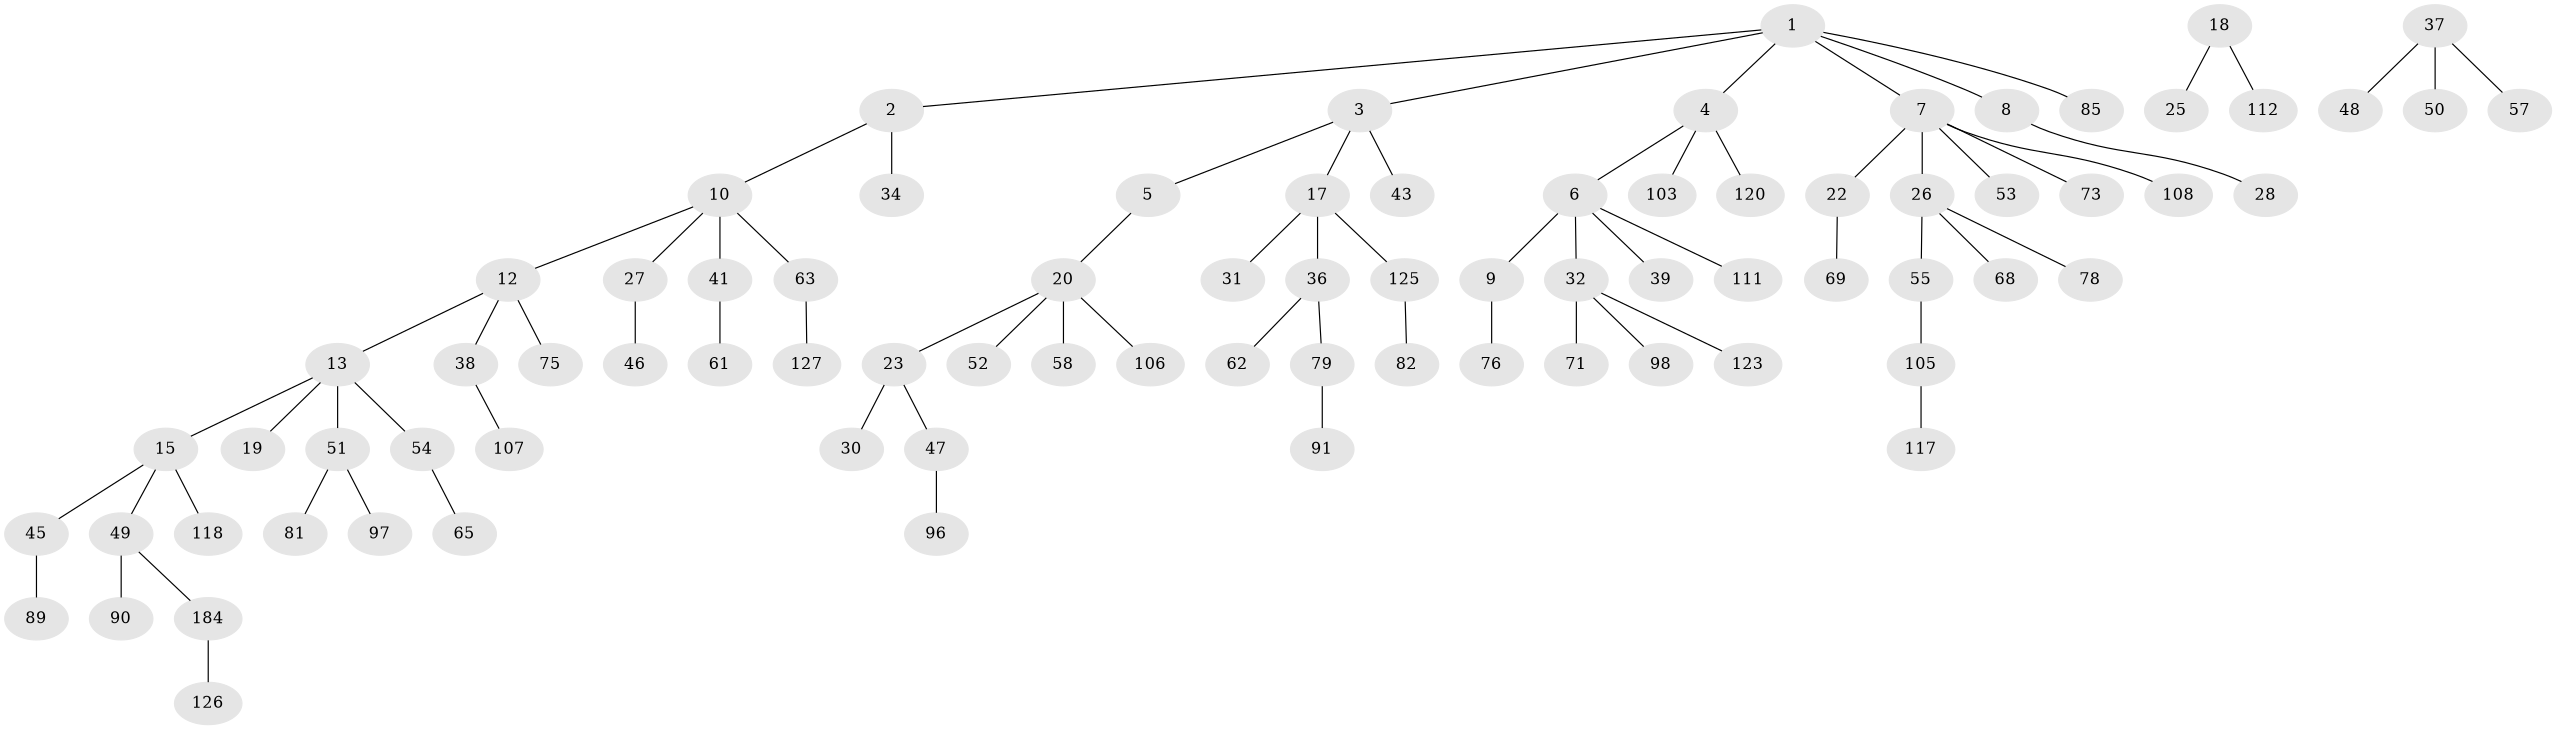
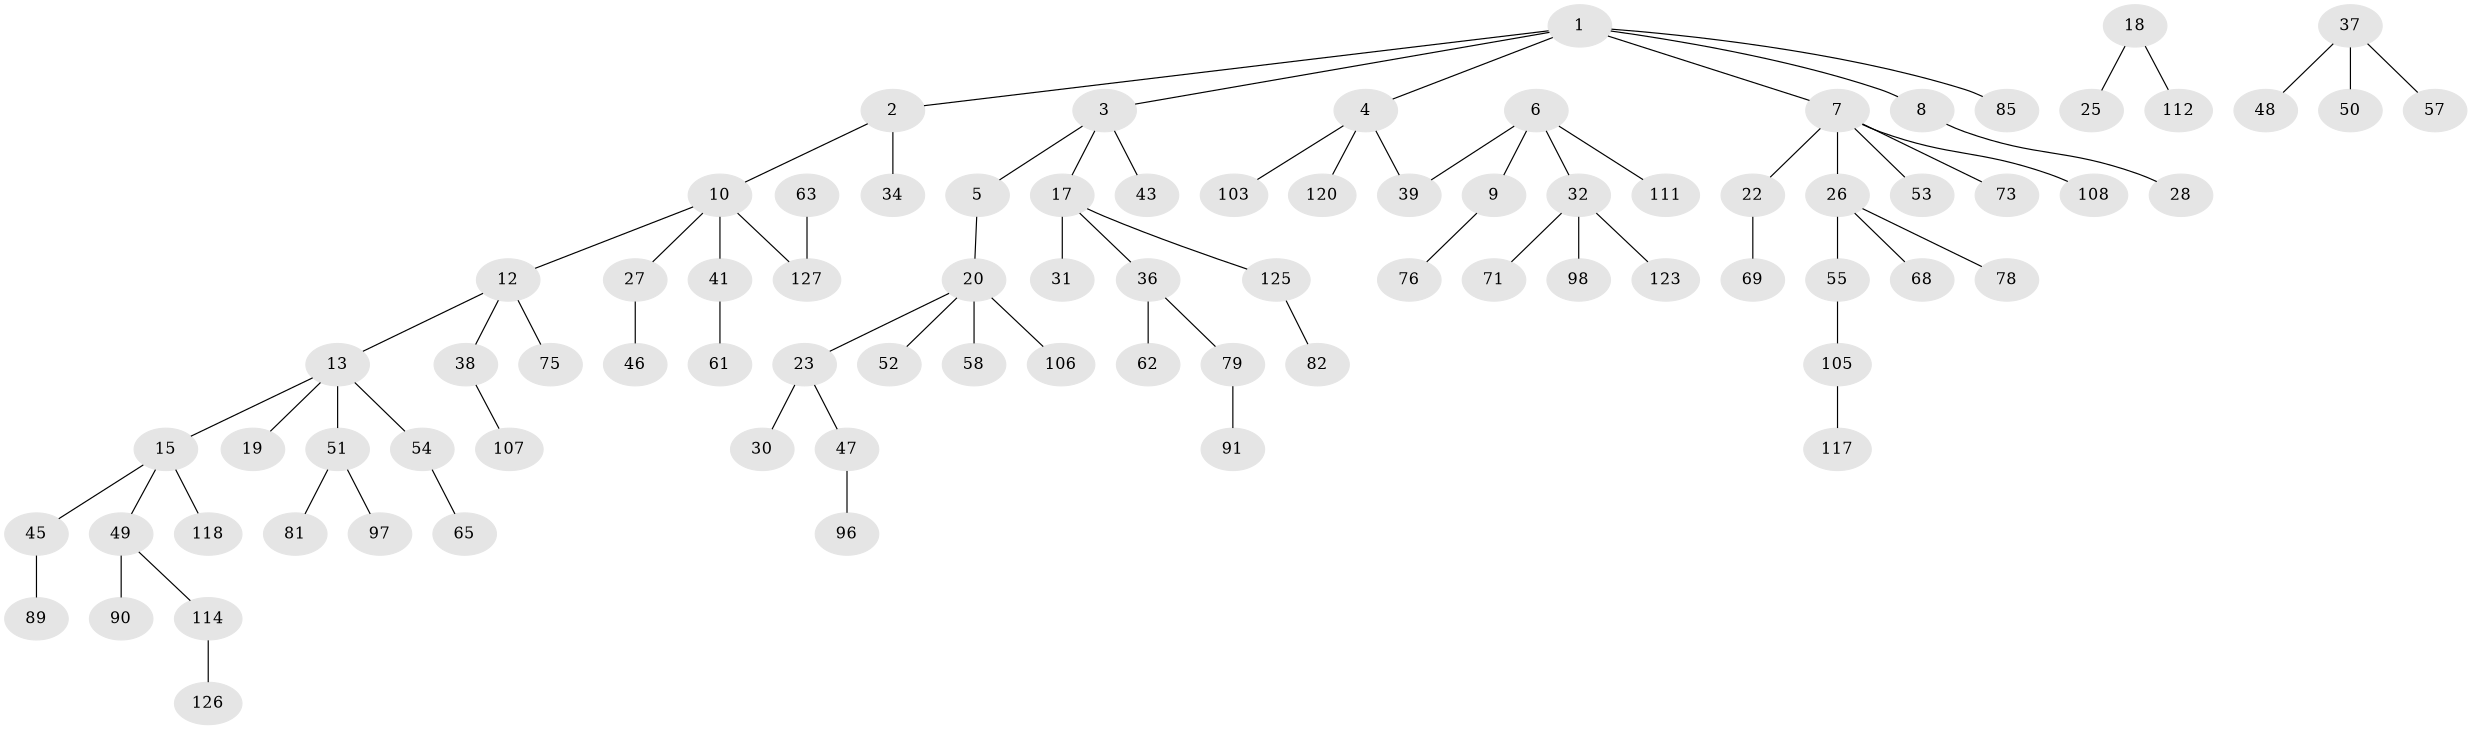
edge "4" -- "6": now "4" -- "39"
edge "10" -- "63": now "10" -- "127"
node "184": label "184" -> "114"
